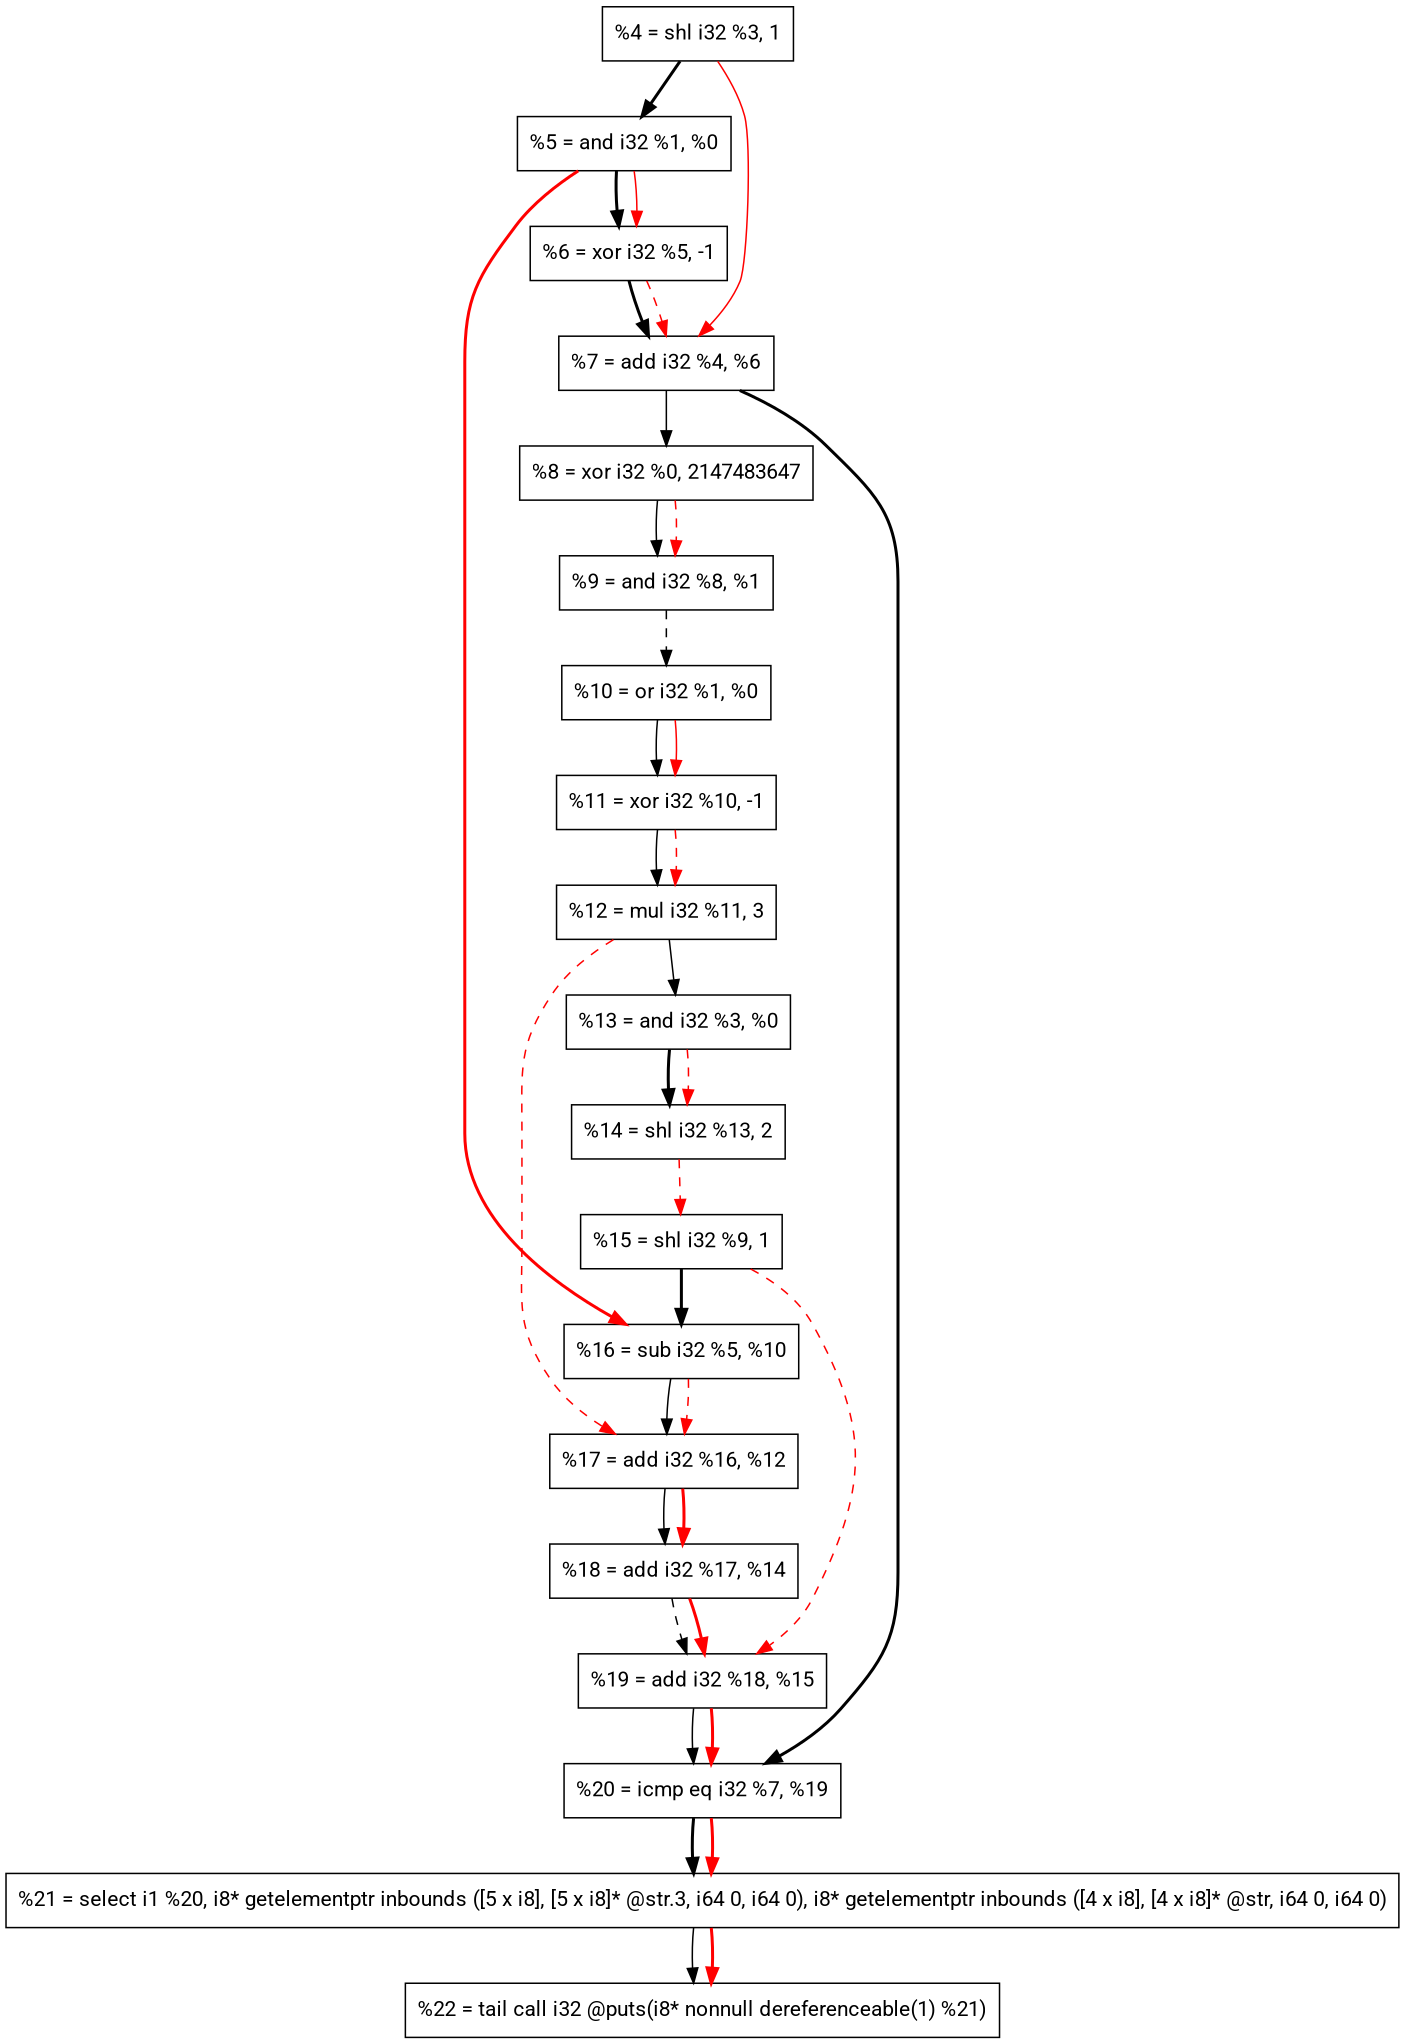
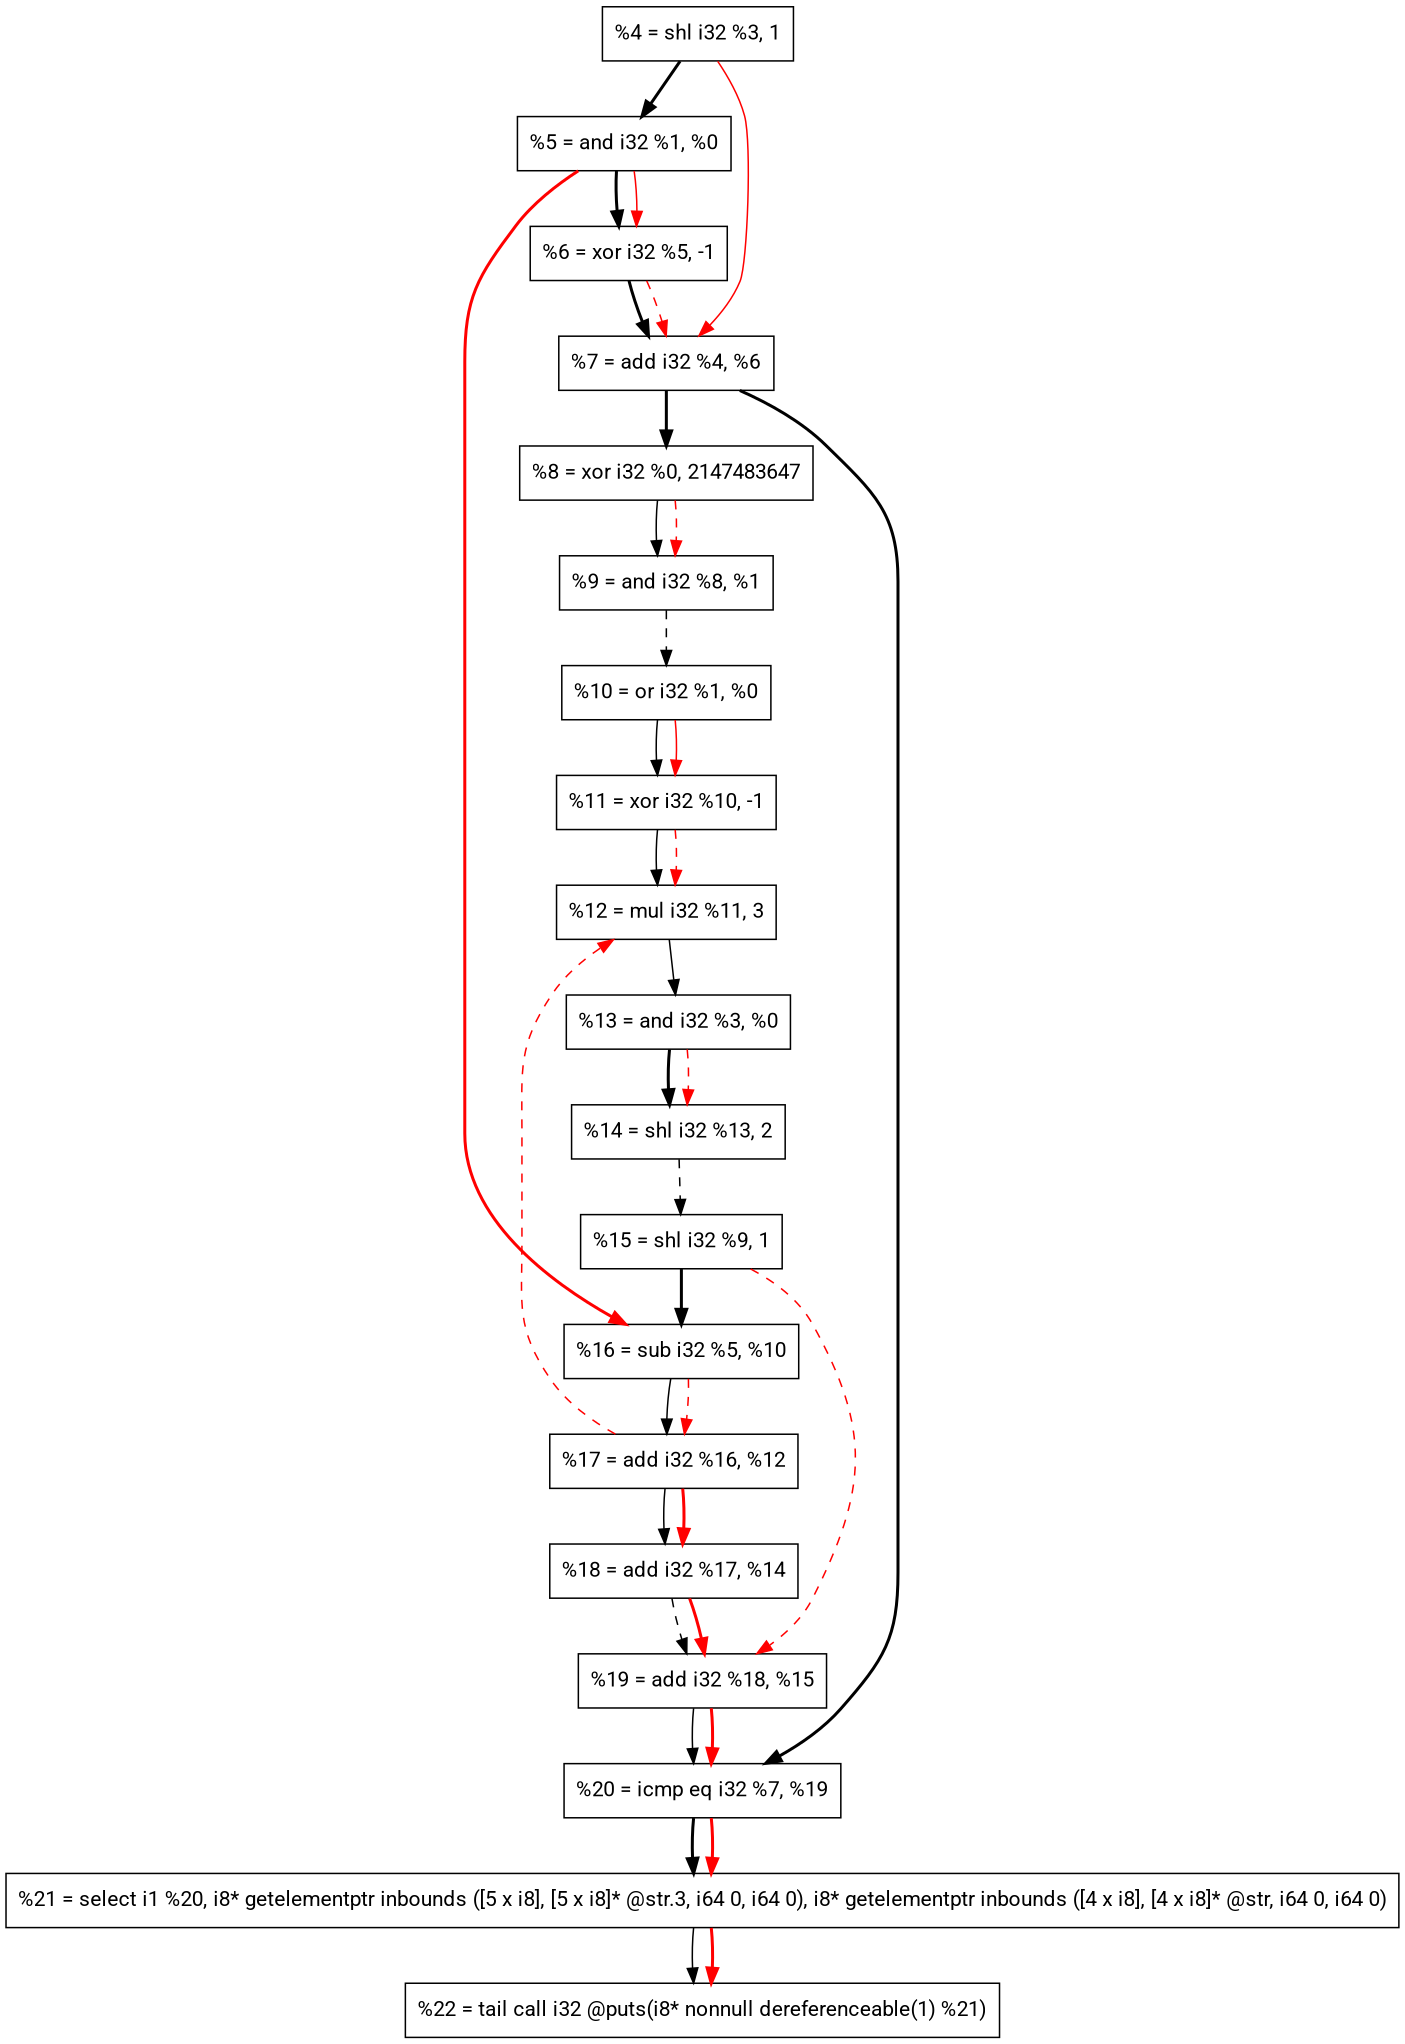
edge "%7 = add i32 %4, %6" -> "%8 = xor i32 %0, 2147483647": style solid -> bold
edge "%14 = shl i32 %13, 2" -> "%15 = shl i32 %9, 1": color red -> black
edge "%12 = mul i32 %11, 3" -> "%17 = add i32 %16, %12": reversed
